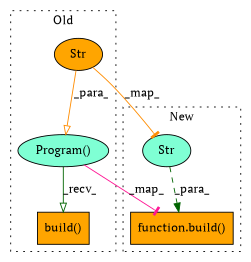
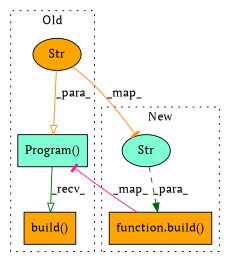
node "Program()": shape ellipse -> box
edge "Program()" -> "function.build()": reversed
